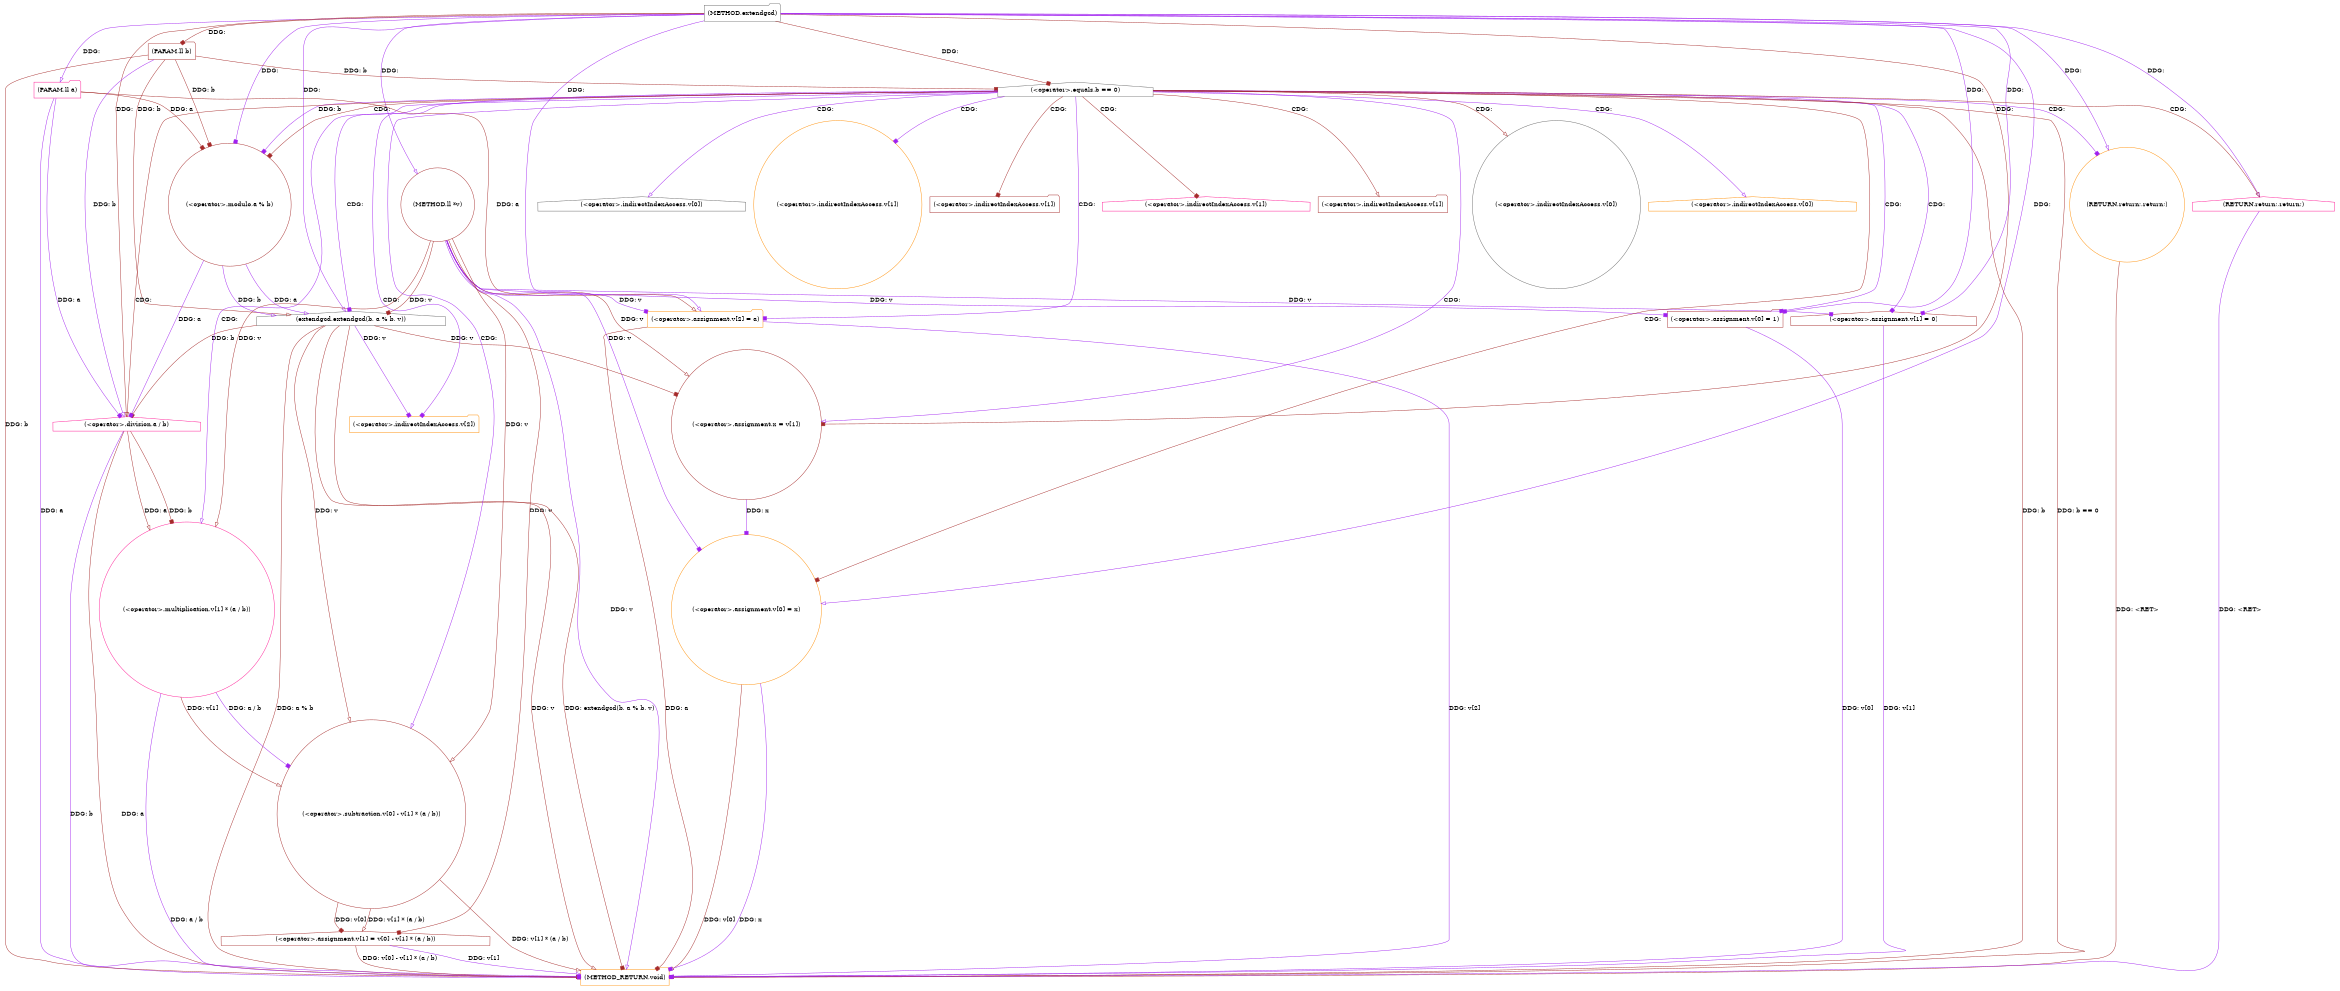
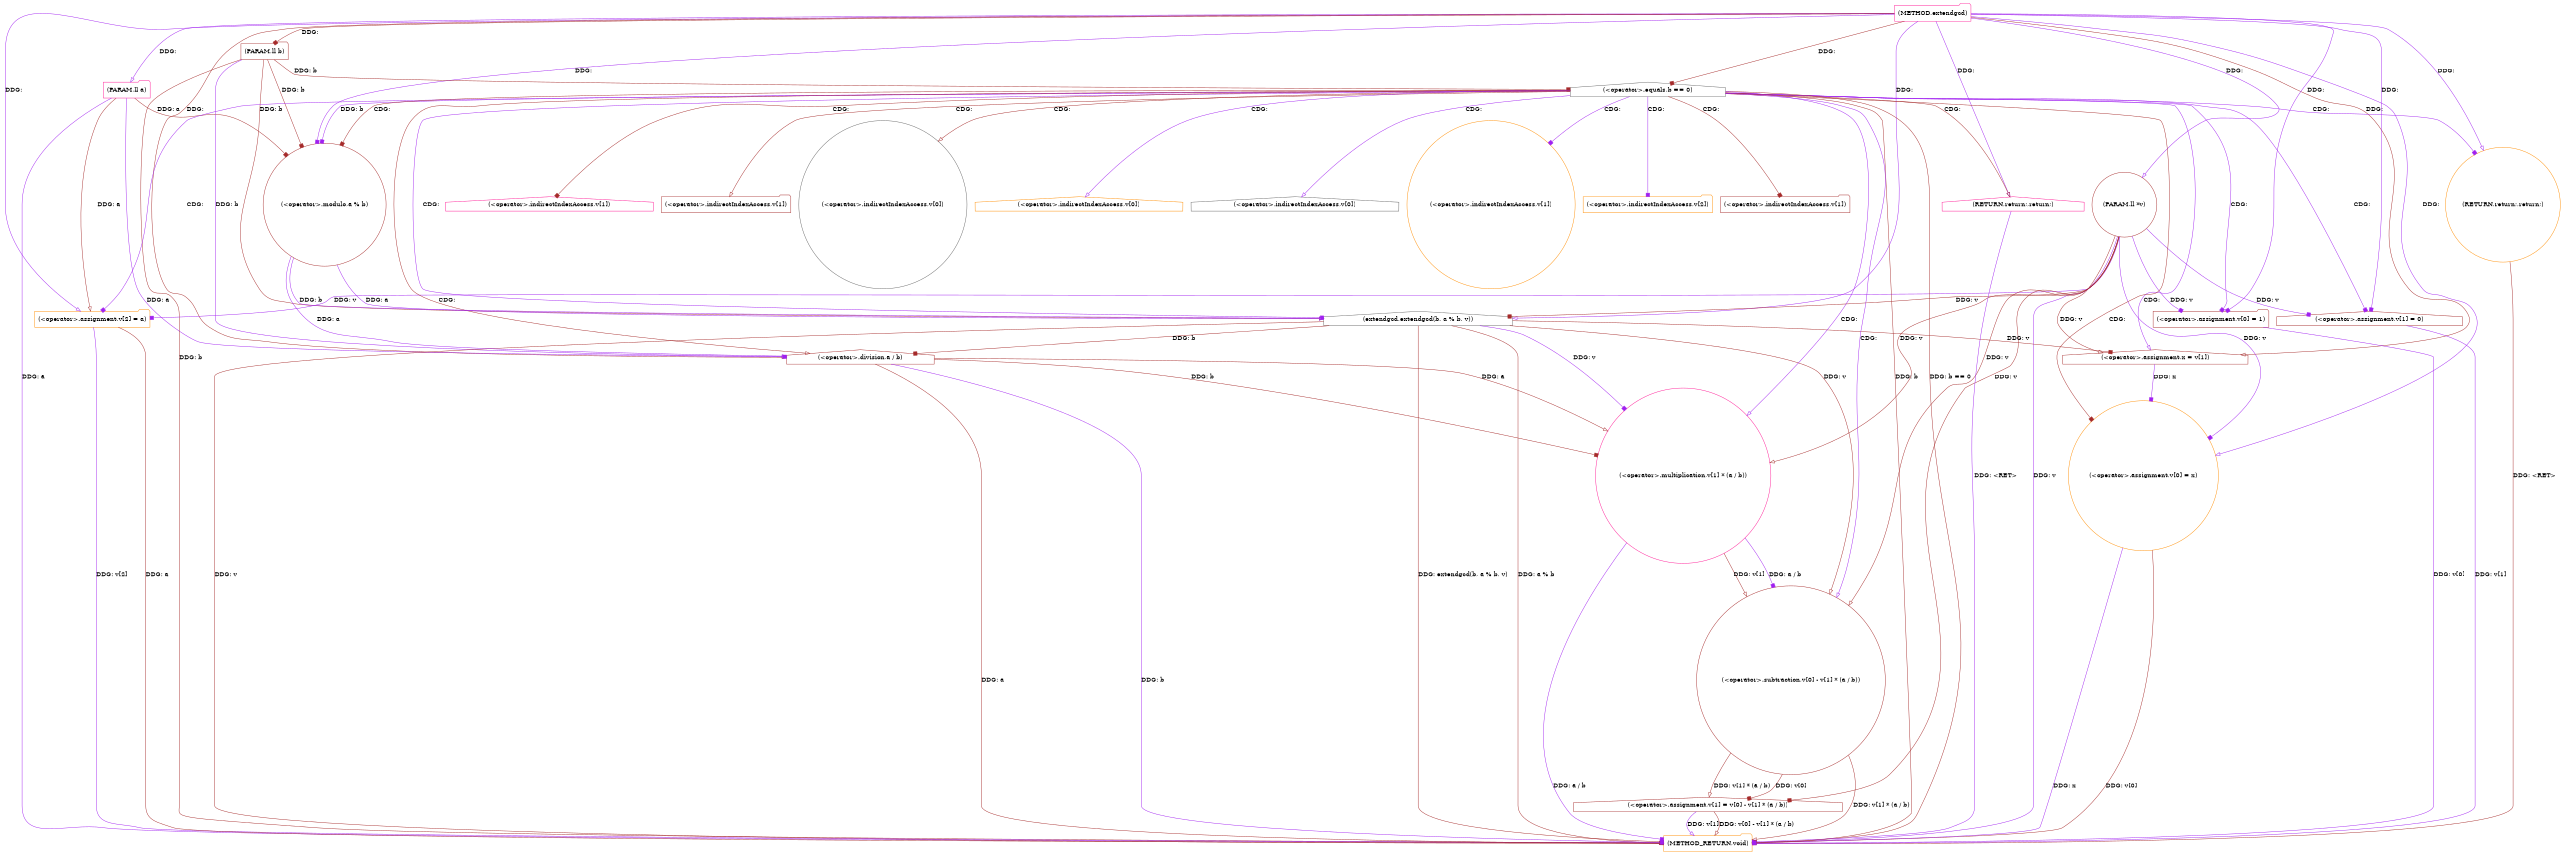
node "(METHOD,extendgcd)": color gray40 -> deeppink
edge "(METHOD,extendgcd)" -> "(<operator>.assignment,x = v[1])": arrowhead box -> onormal
node "(METHOD,ll *v)": label "(METHOD,ll *v)" -> "(PARAM,ll *v)"
edge "(<operator>.modulo,a % b)" -> "(<operator>.division,a / b)": arrowhead box -> onormal
edge "(extendgcd,extendgcd(b, a % b, v))" -> "(<operator>.indirectIndexAccess,v[2])": now "(extendgcd,extendgcd(b, a % b, v))" -> "(<operator>.multiplication,v[1] * (a / b))"
node "(<operator>.division,a / b)": color deeppink -> brown
node "(<operator>.assignment,x = v[1])": shape circle -> house
